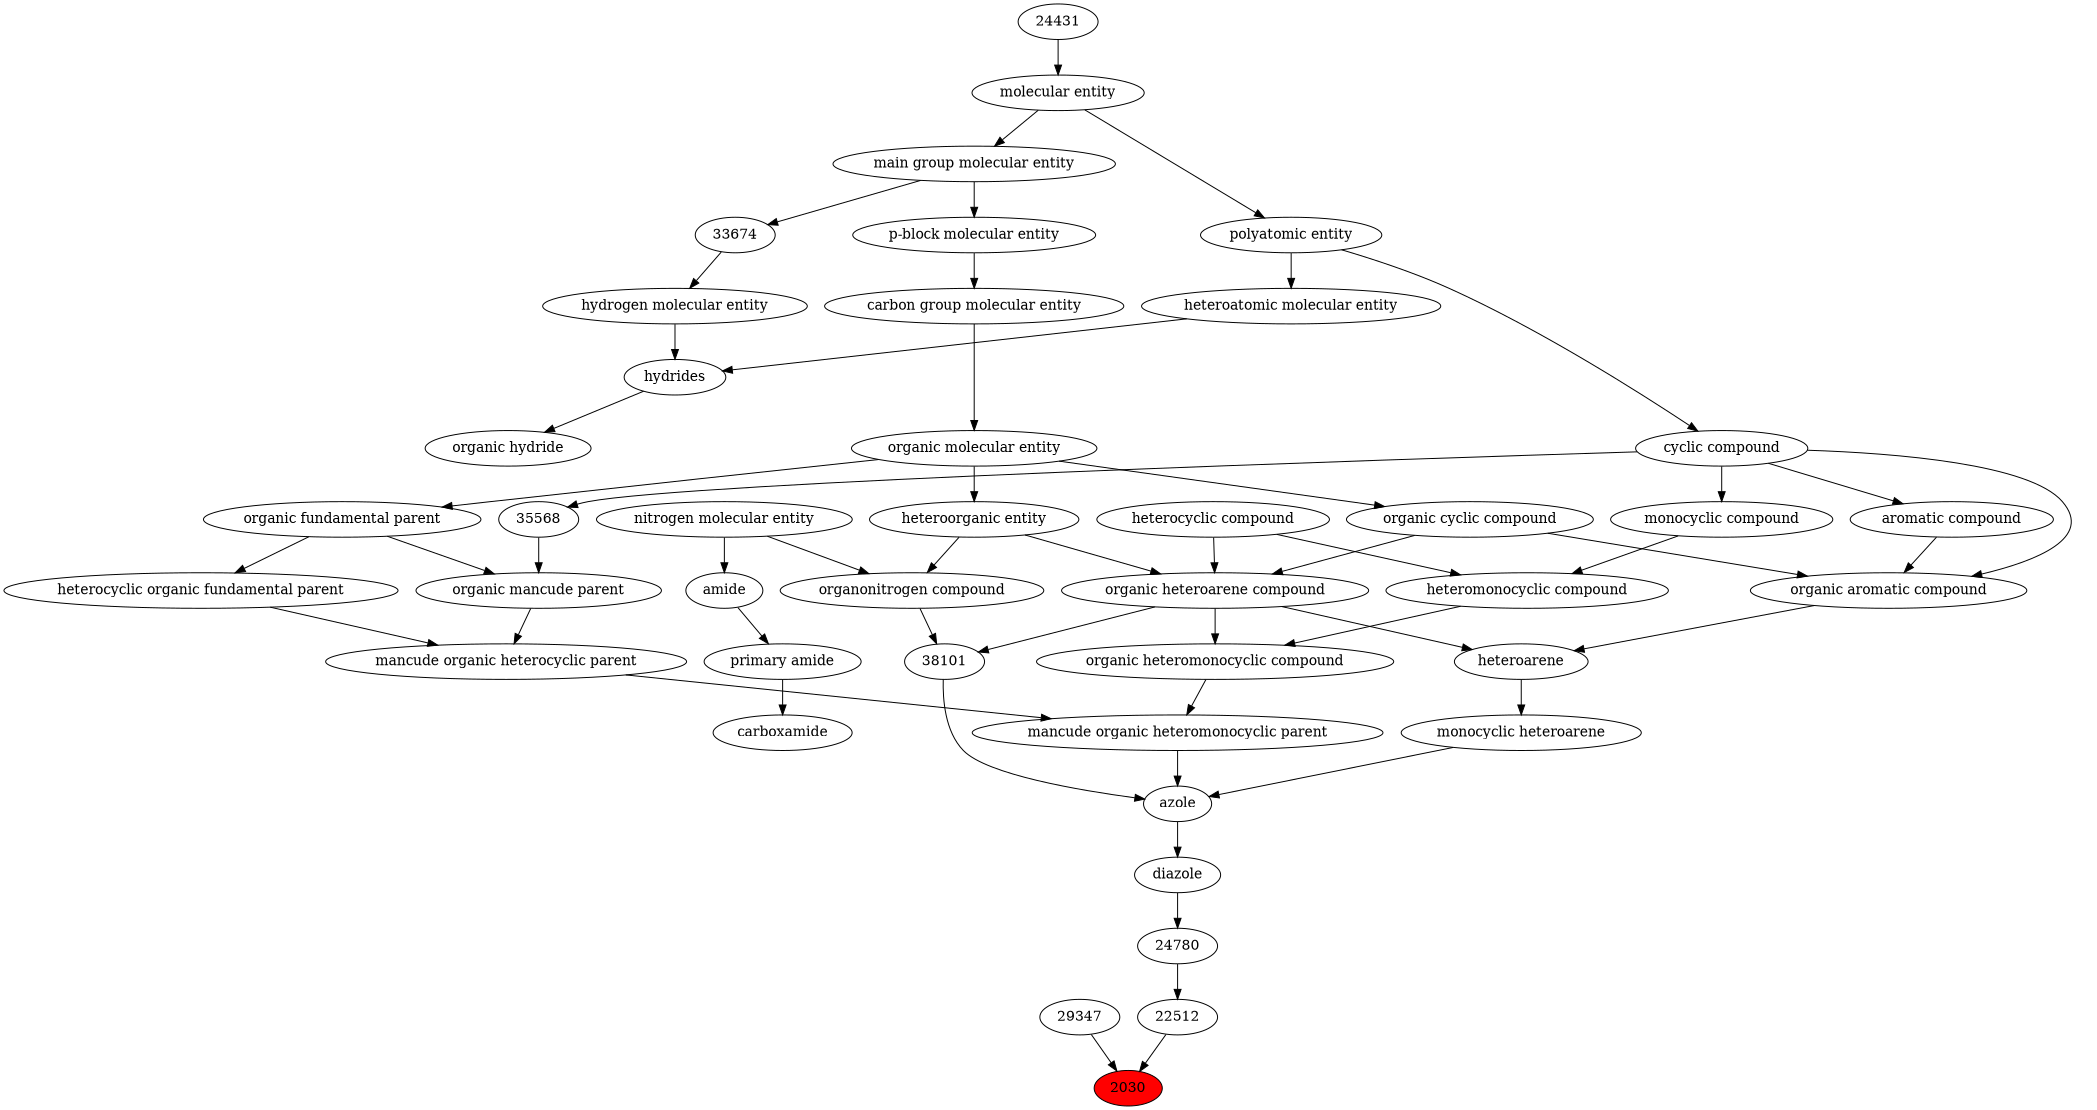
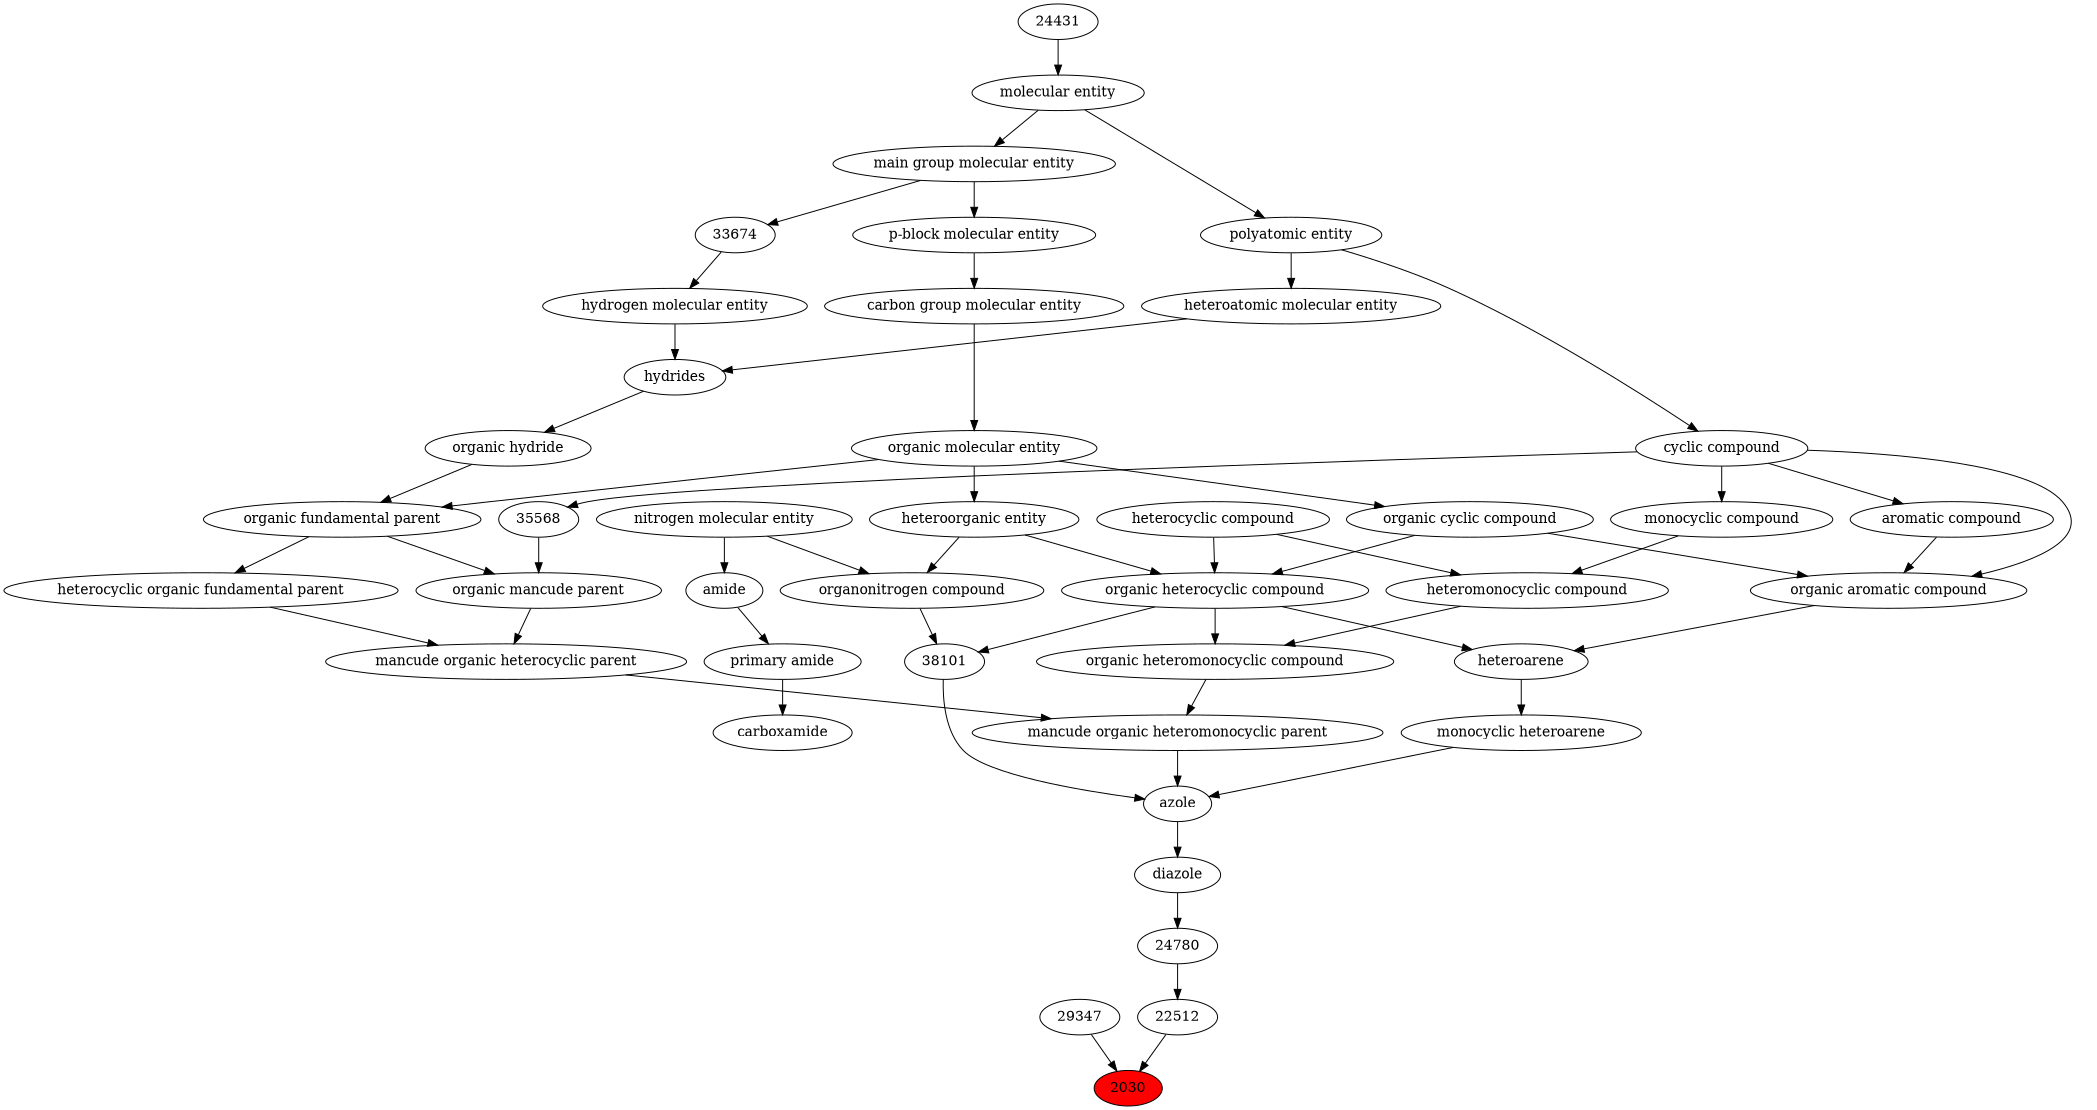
edge "organic hydride" -> "organic fundamental parent": added
node "organic heteroarene compound": label "organic heteroarene compound" -> "organic heterocyclic compound"
